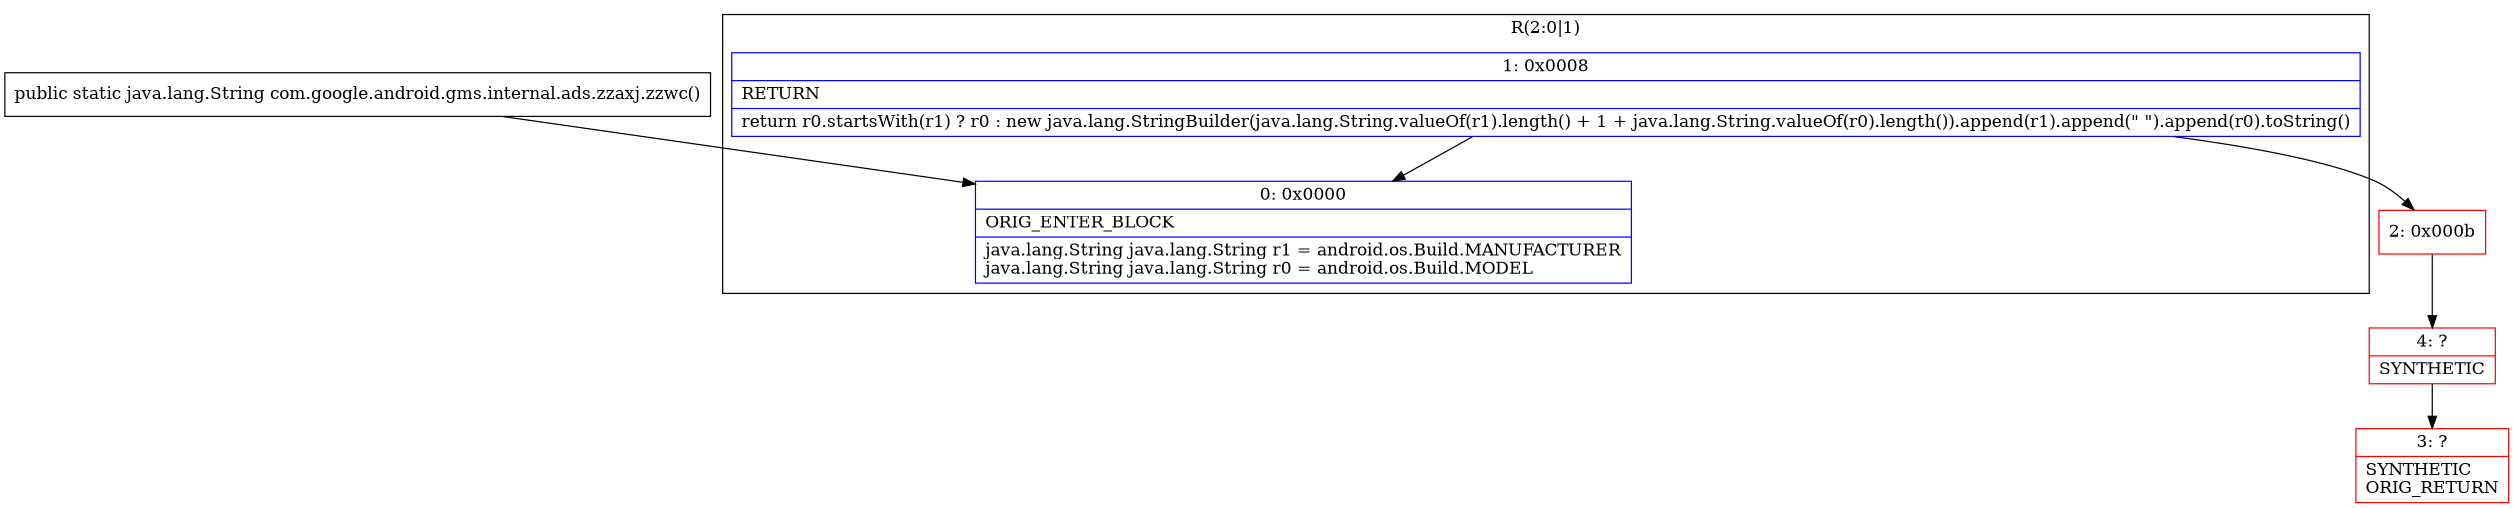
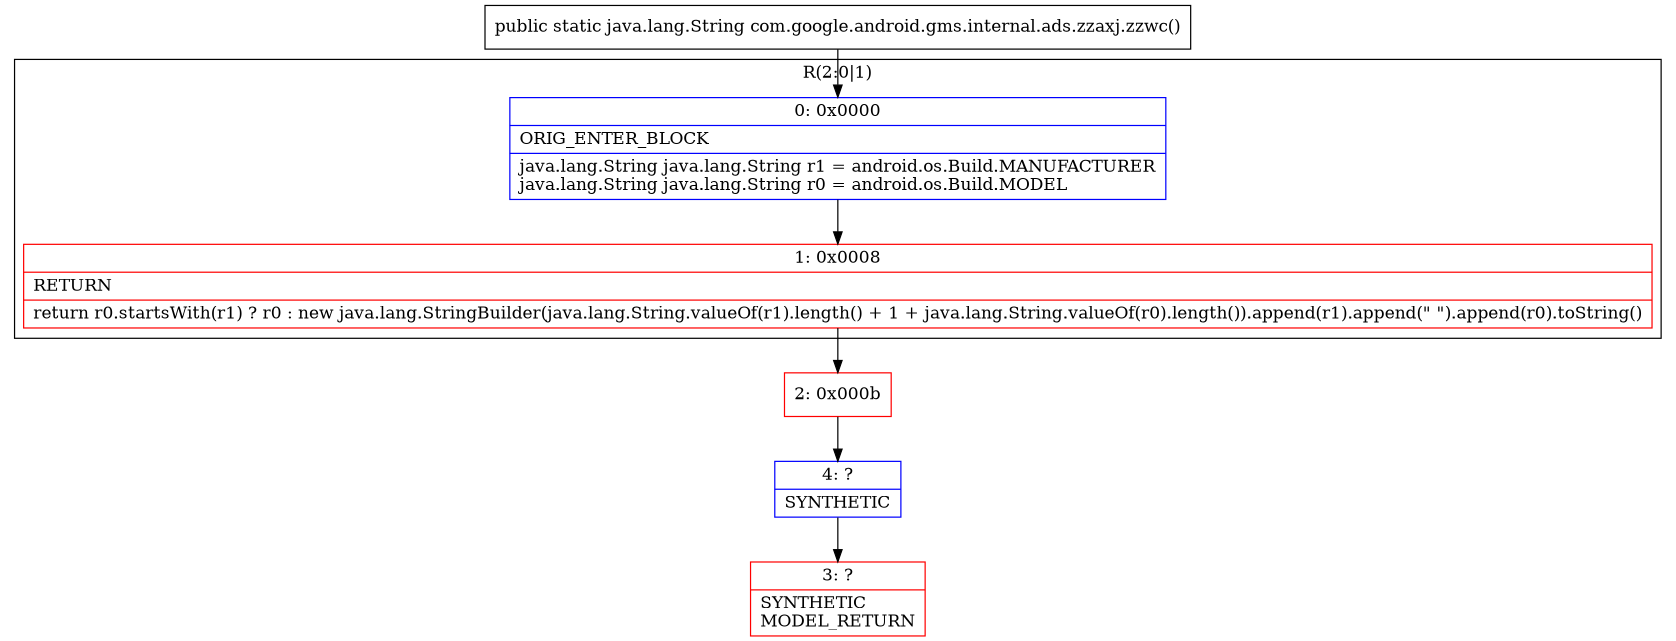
node "1: 0x0008": color blue -> red
edge "1: 0x0008" -> "0: 0x0000": reversed
node "4: ?": color red -> blue
node "3: ?": text "ORIG_RETURN" -> "MODEL_RETURN"
